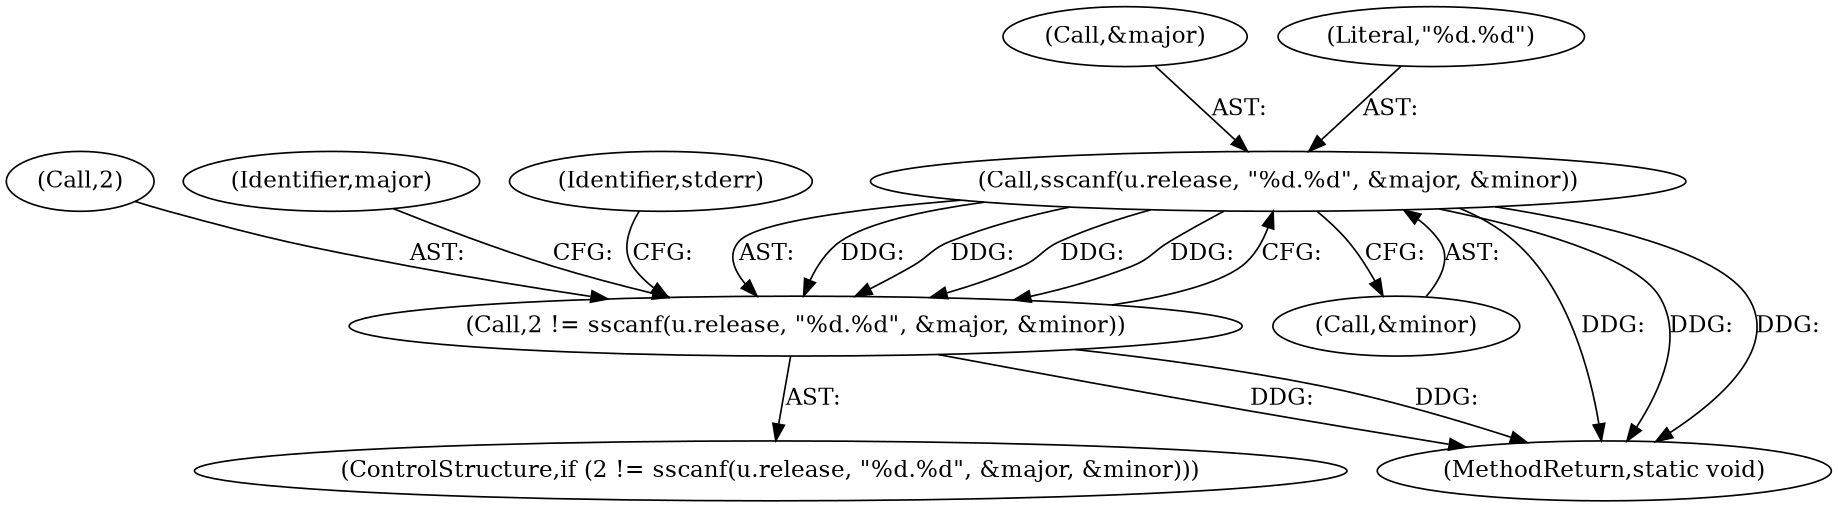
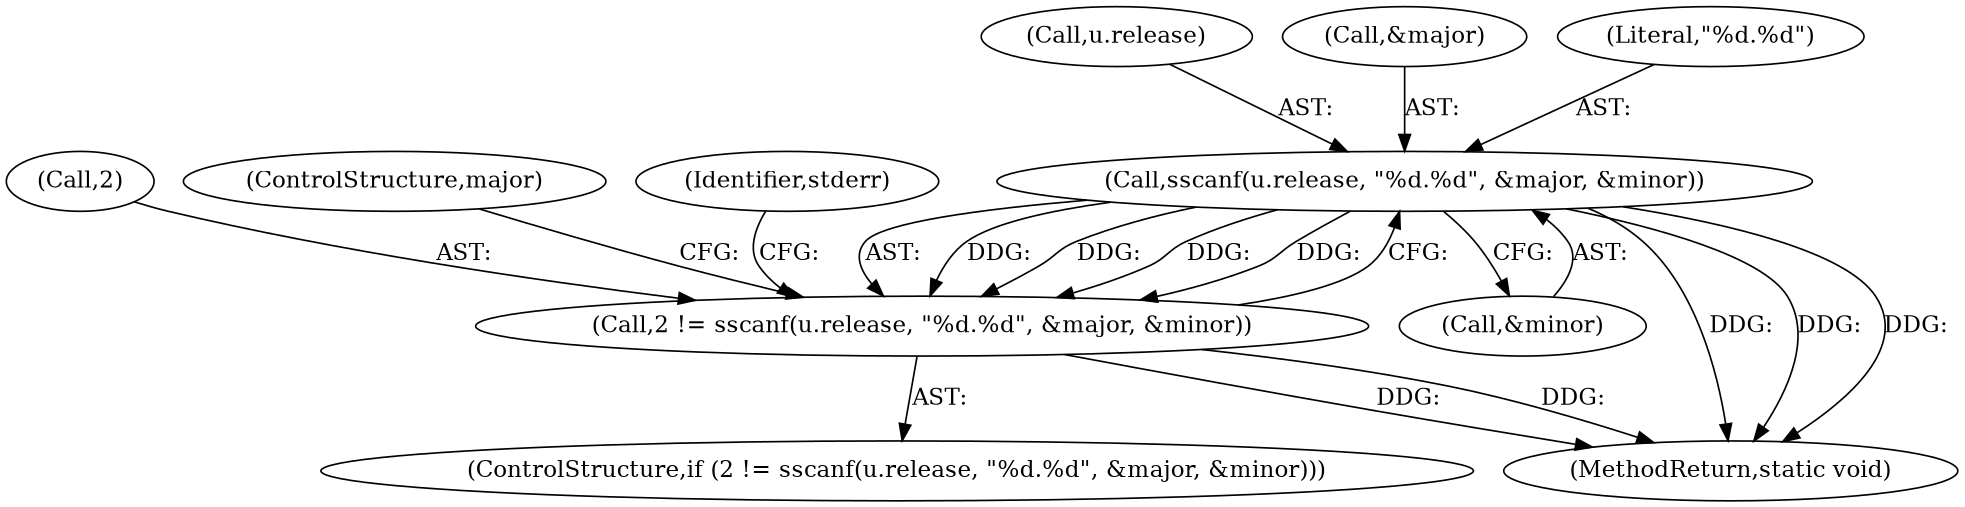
node "(Call,u.release)": added
node "(Identifier,major)": label "(Identifier,major)" -> "(ControlStructure,major)"
